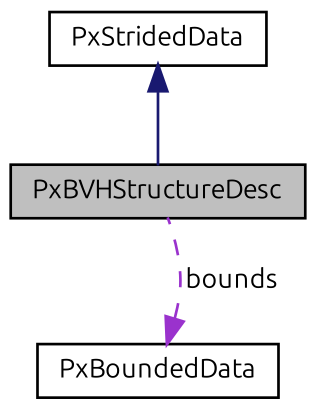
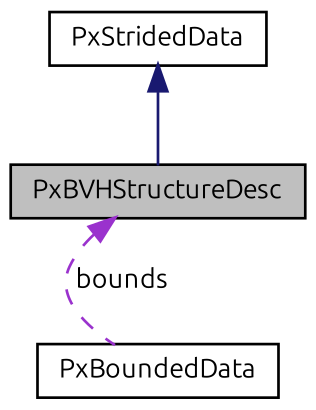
edge "PxBVHStructureDesc" -> "PxBoundedData": reversed
